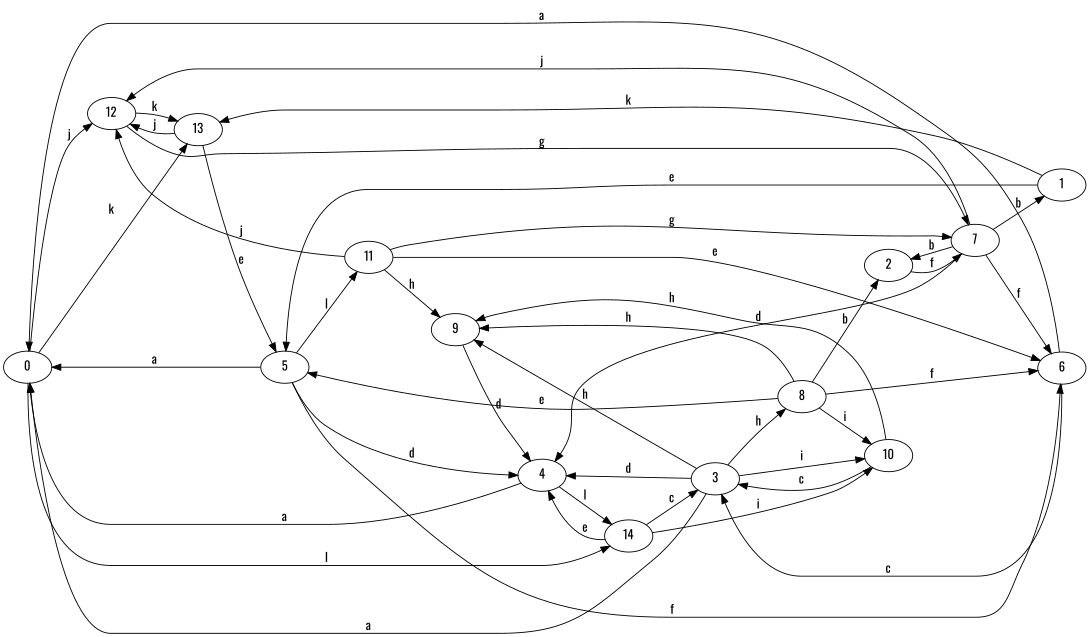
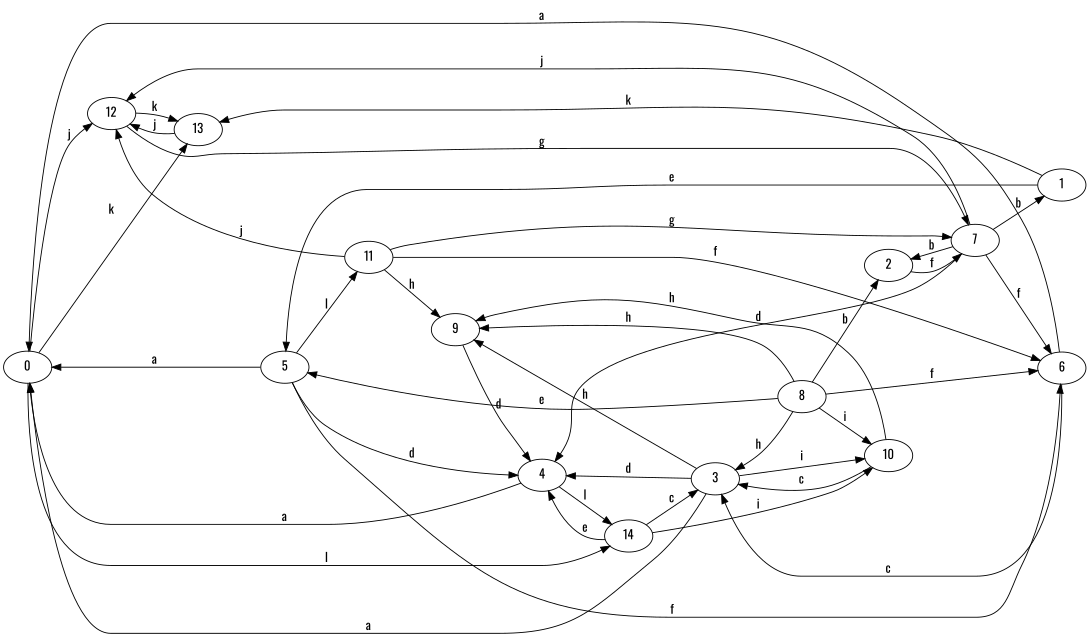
edge "13" -> "5": removed, label "e"
edge "11" -> "6": label "e" -> "f"
edge "3" -> "8": reversed
